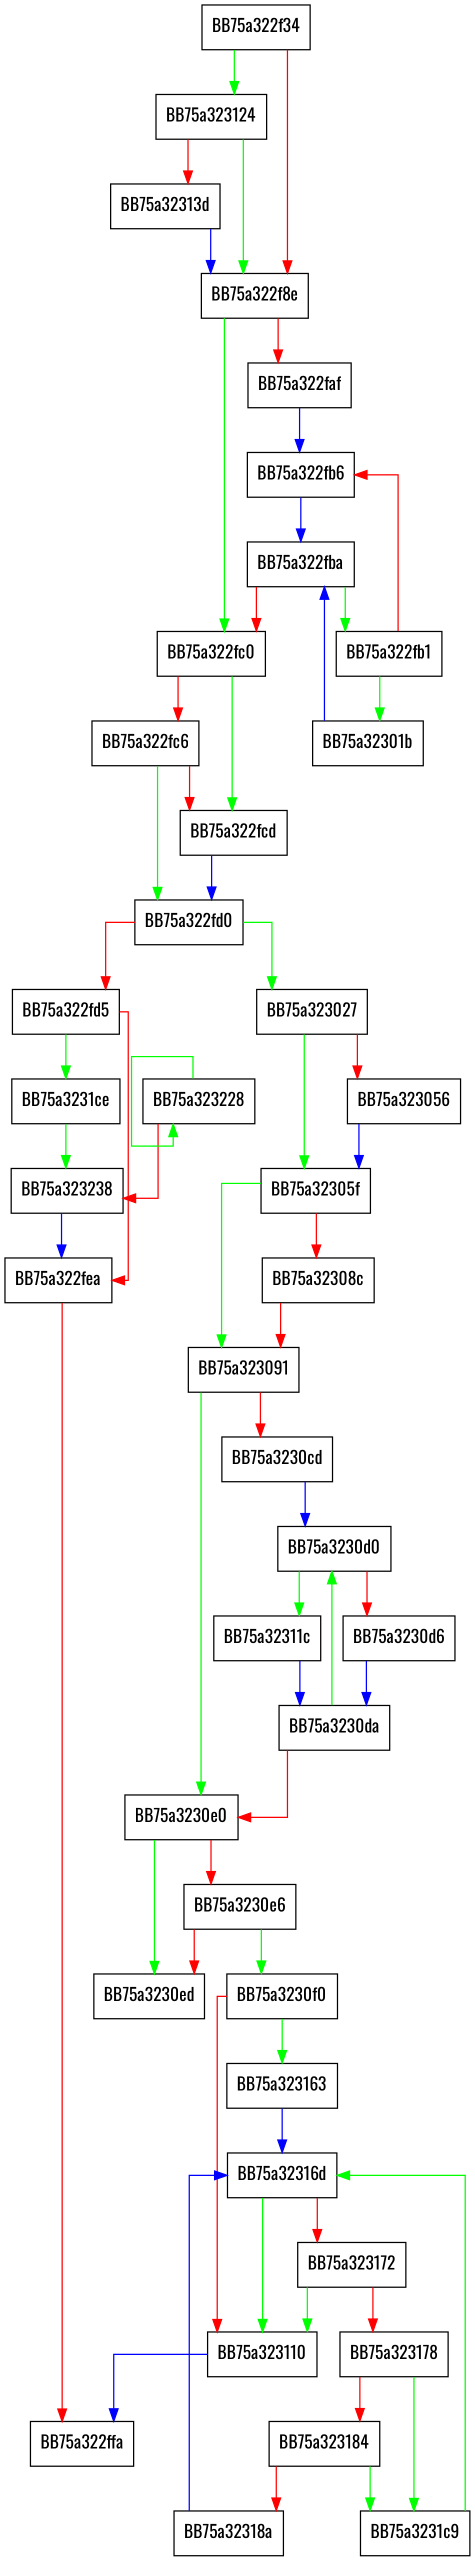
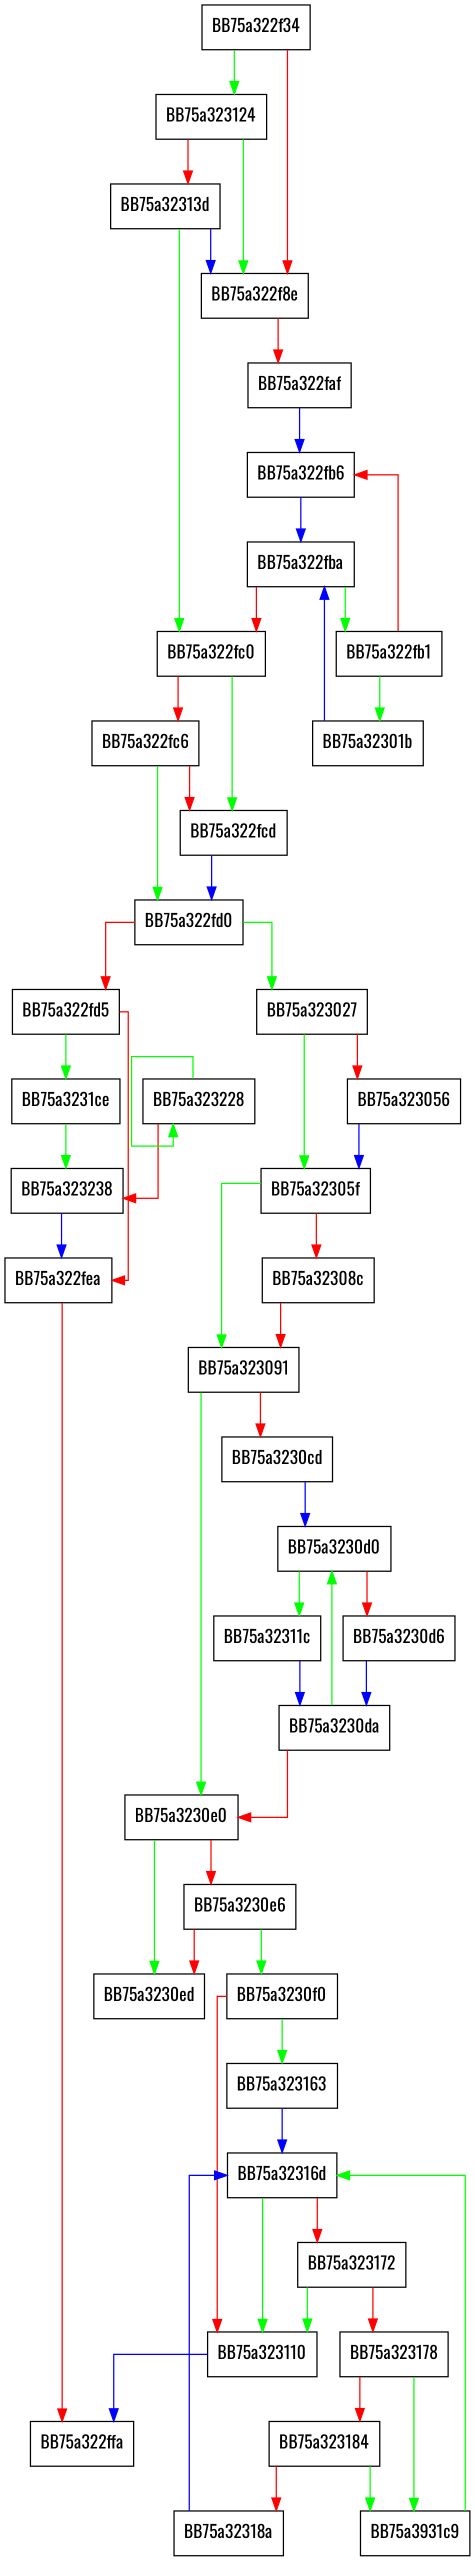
edge "BB75a322f8e" -> "BB75a322fc0": now "BB75a32313d" -> "BB75a322fc0"
node "BB75a3231c9": label "BB75a3231c9" -> "BB75a3931c9"
